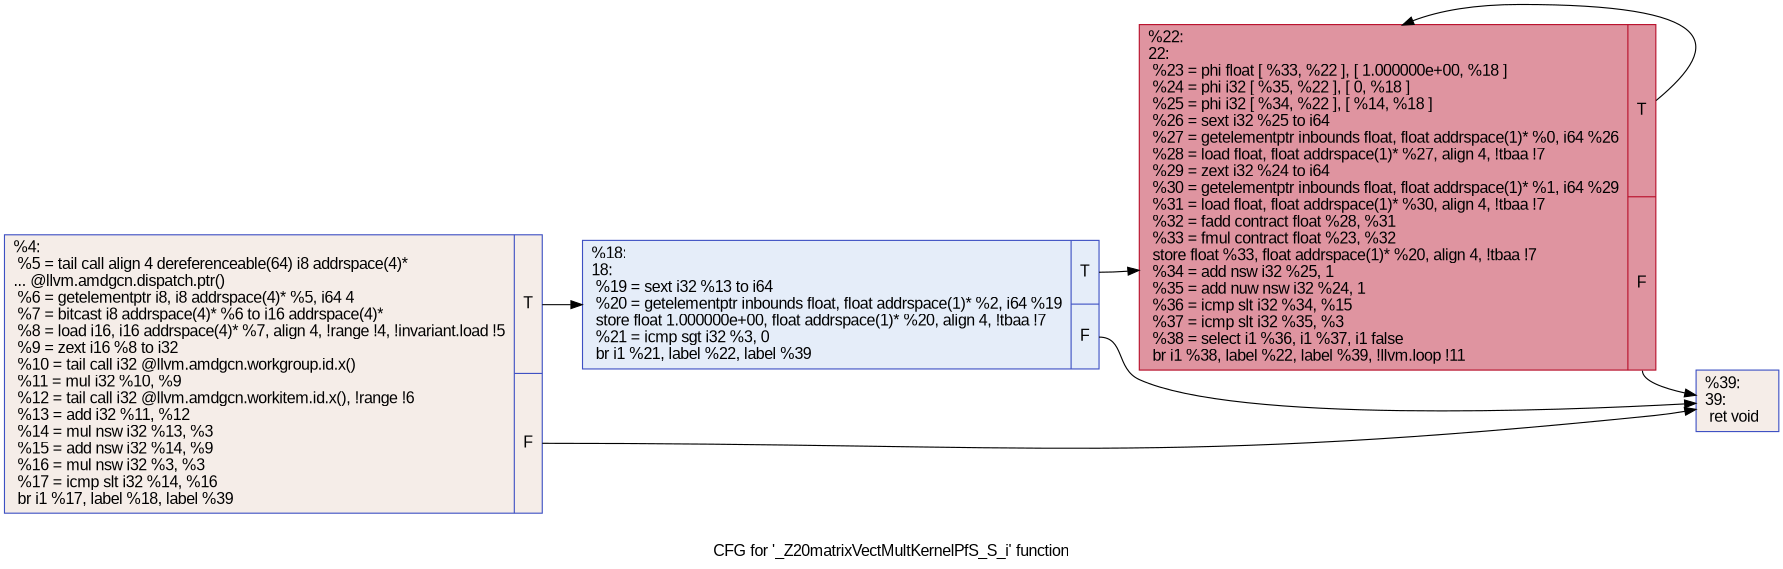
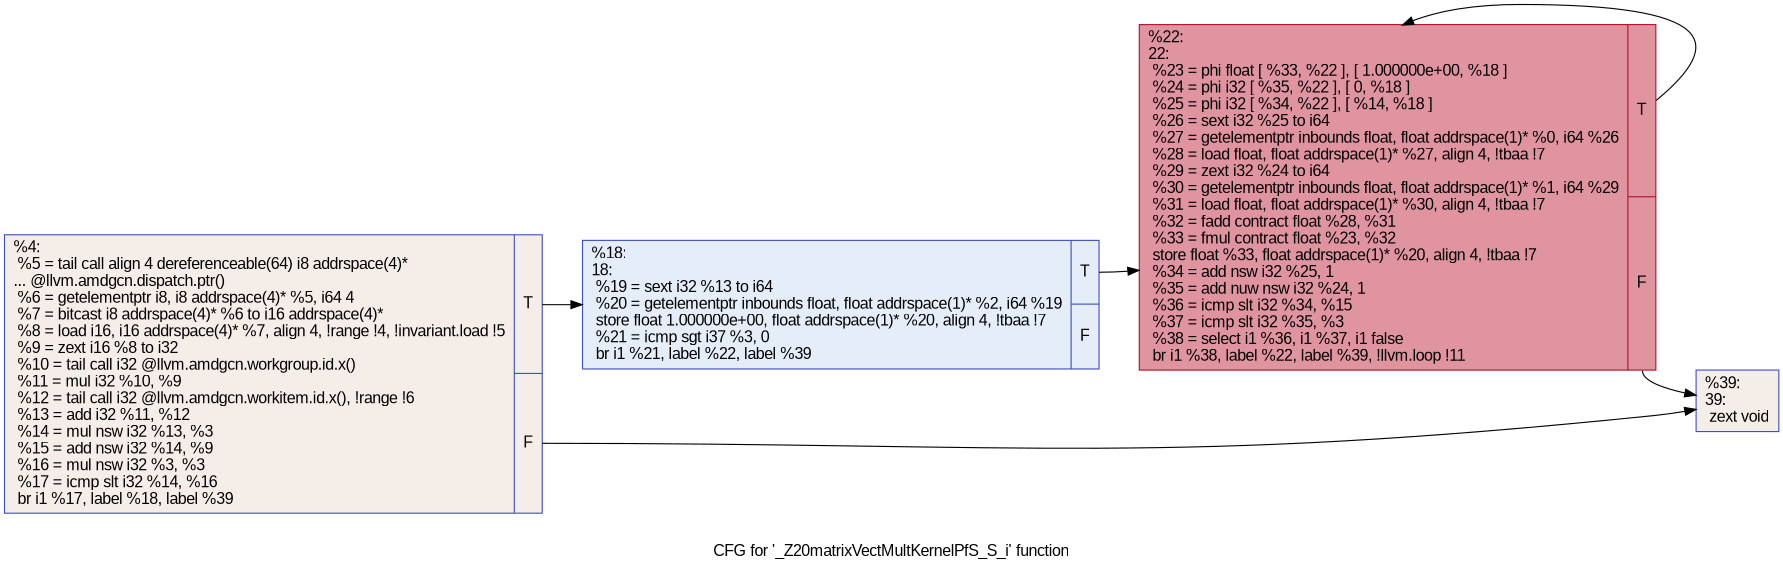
node "%18:": text "%21 = icmp sgt i32 %3, 0" -> "%21 = icmp sgt i37 %3, 0"
edge "%18:" -> "%39:": removed
node "%39:": text "ret void" -> "zext void"
